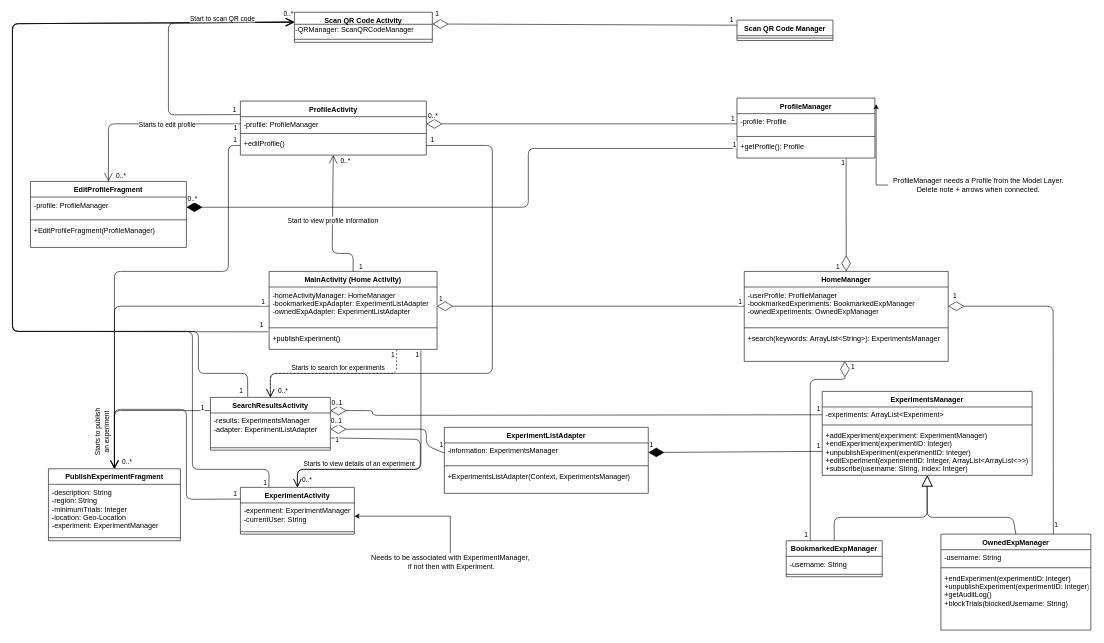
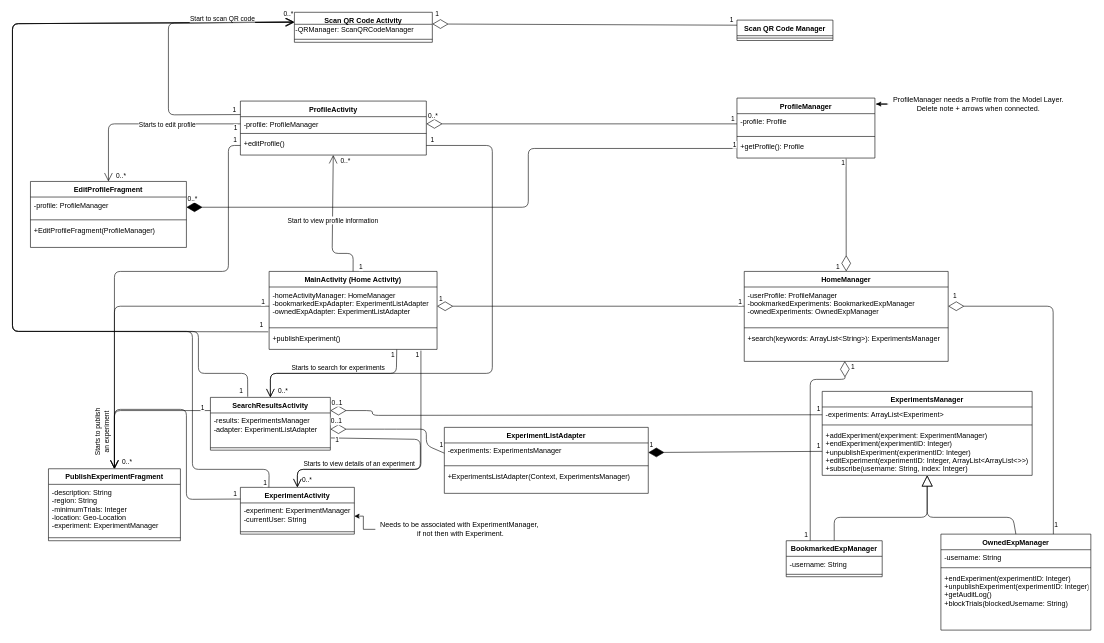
node "ProfileManager needs a Profile from the Model Layer. Delete note + arrows when connected.": moved (978, 185) -> (978, 104)
edge "+publishExperiment()" -> "SearchResultsActivity": style dashed -> solid
node "-information: ExperimentsManager": label "-information: ExperimentsManager" -> "-experiments: ExperimentsManager"
node "Needs to be associated with ExperimentManager, if not then with Experiment.": moved (450, 563) -> (459, 530)
